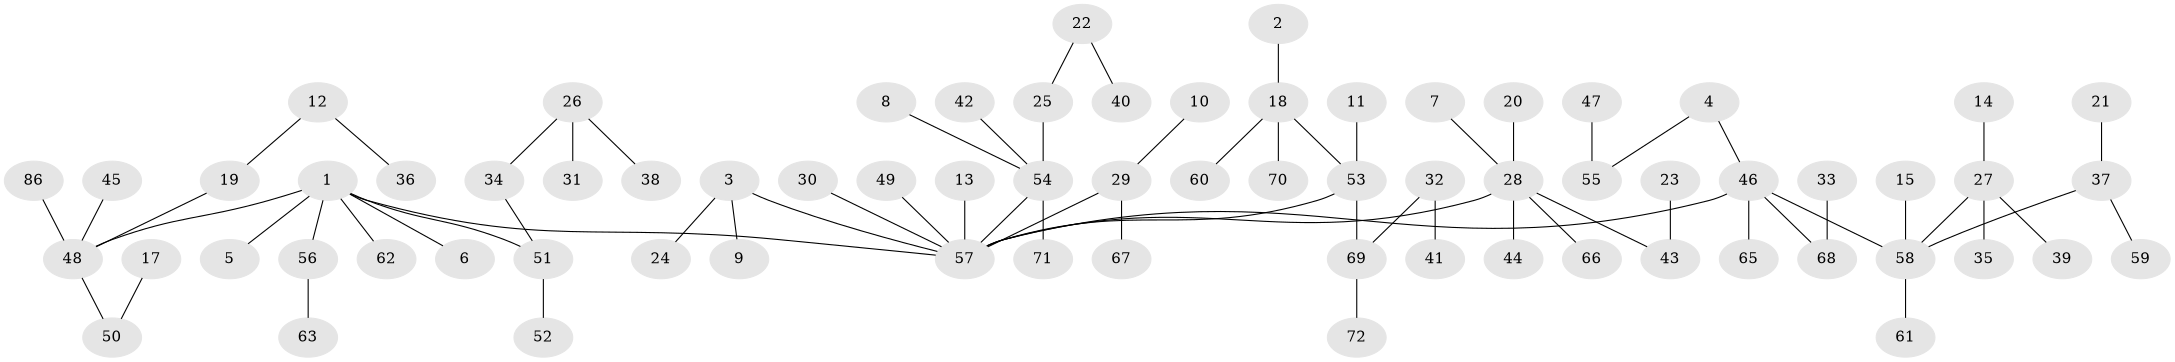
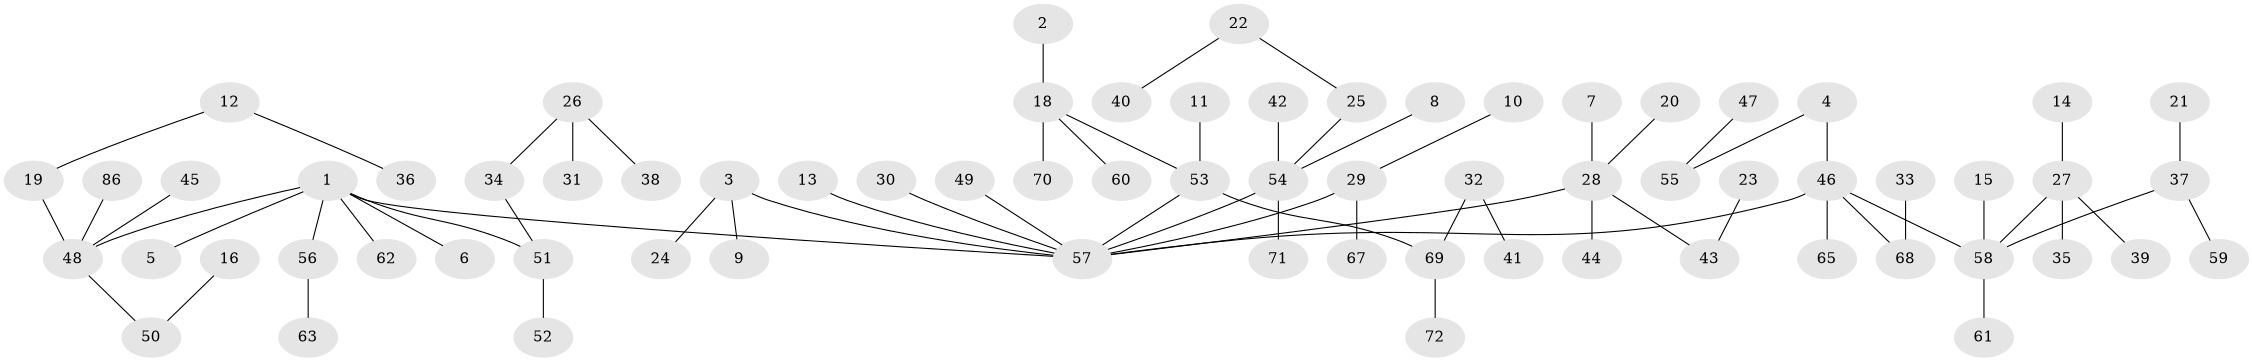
node "17": label "17" -> "16"
node "66": removed
